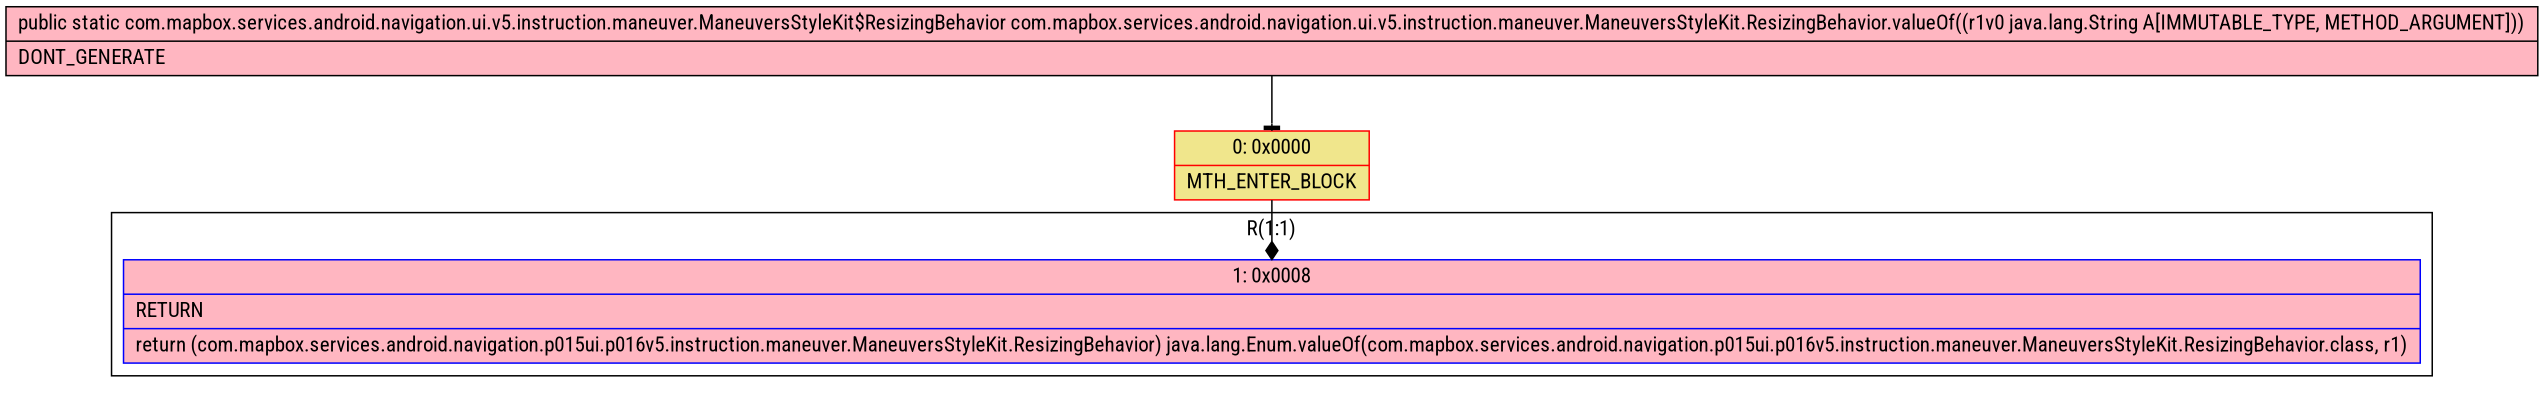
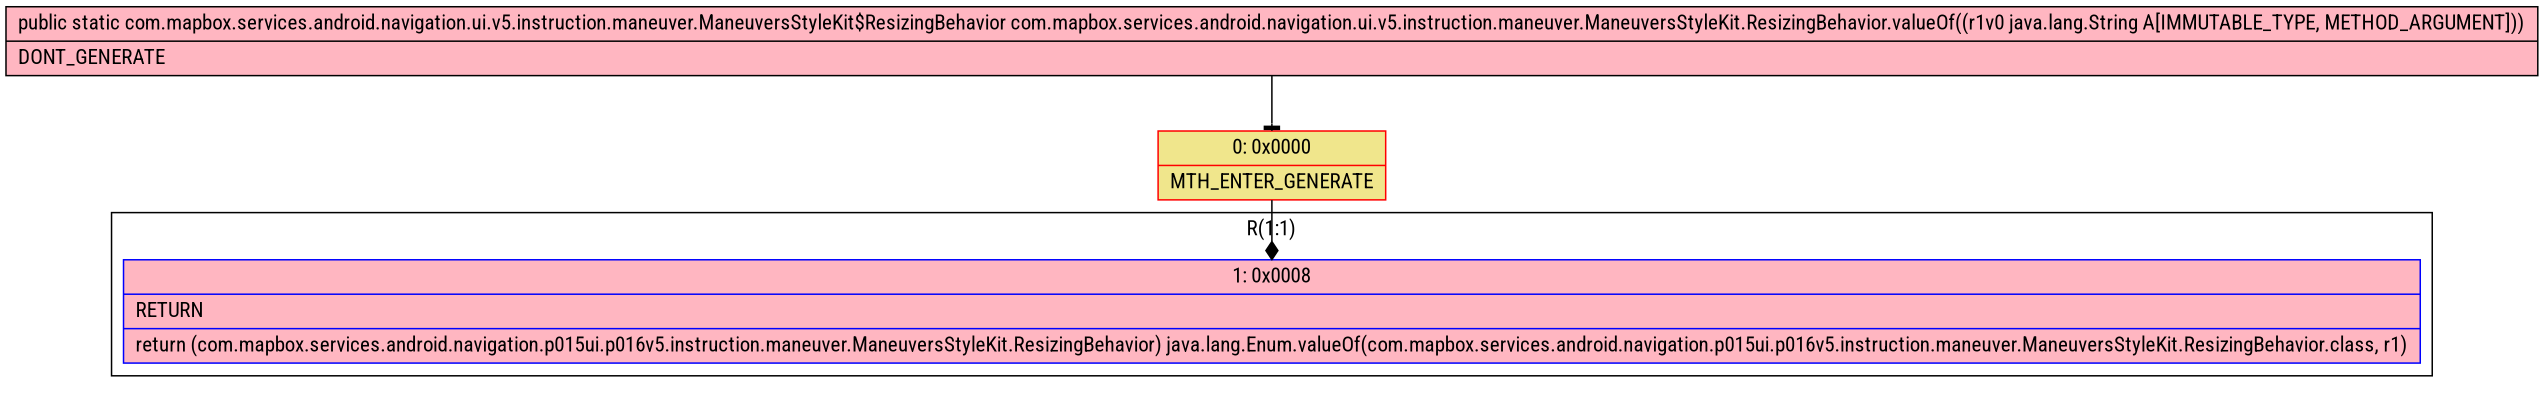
node "0: 0x0000": text "MTH_ENTER_BLOCK" -> "MTH_ENTER_GENERATE"
